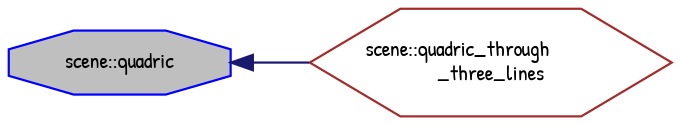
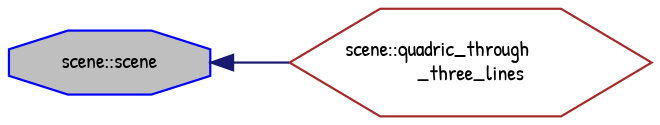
node "scene::quadric": label "scene::quadric" -> "scene::scene"
